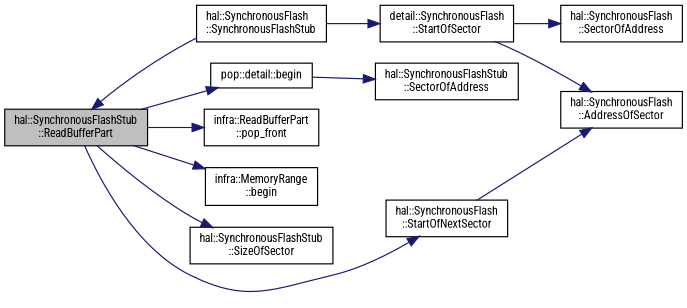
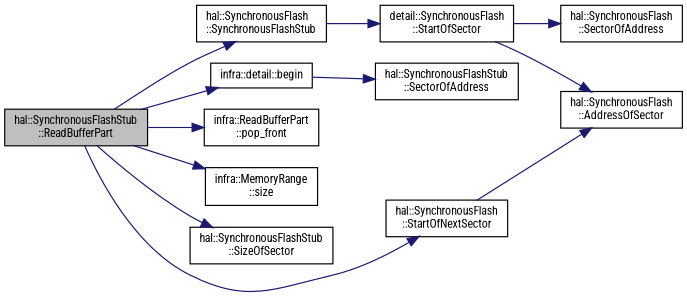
edge "hal::SynchronousFlash ::SynchronousFlashStub" -> "hal::SynchronousFlashStub ::ReadBufferPart": reversed
node "pop::detail::begin": label "pop::detail::begin" -> "infra::detail::begin"
node "infra::MemoryRange ::begin": label "infra::MemoryRange ::begin" -> "infra::MemoryRange ::size"
